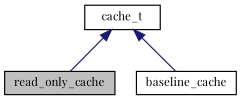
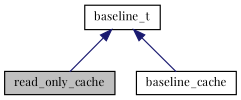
node "cache_t": label "cache_t" -> "baseline_t"
